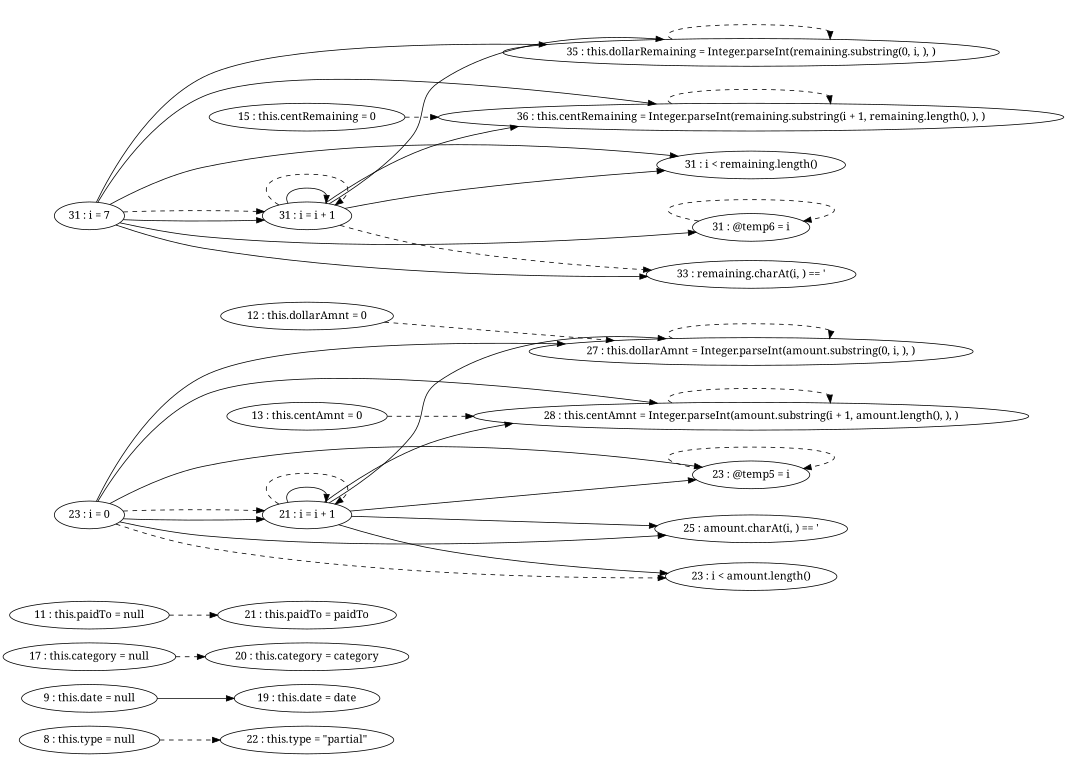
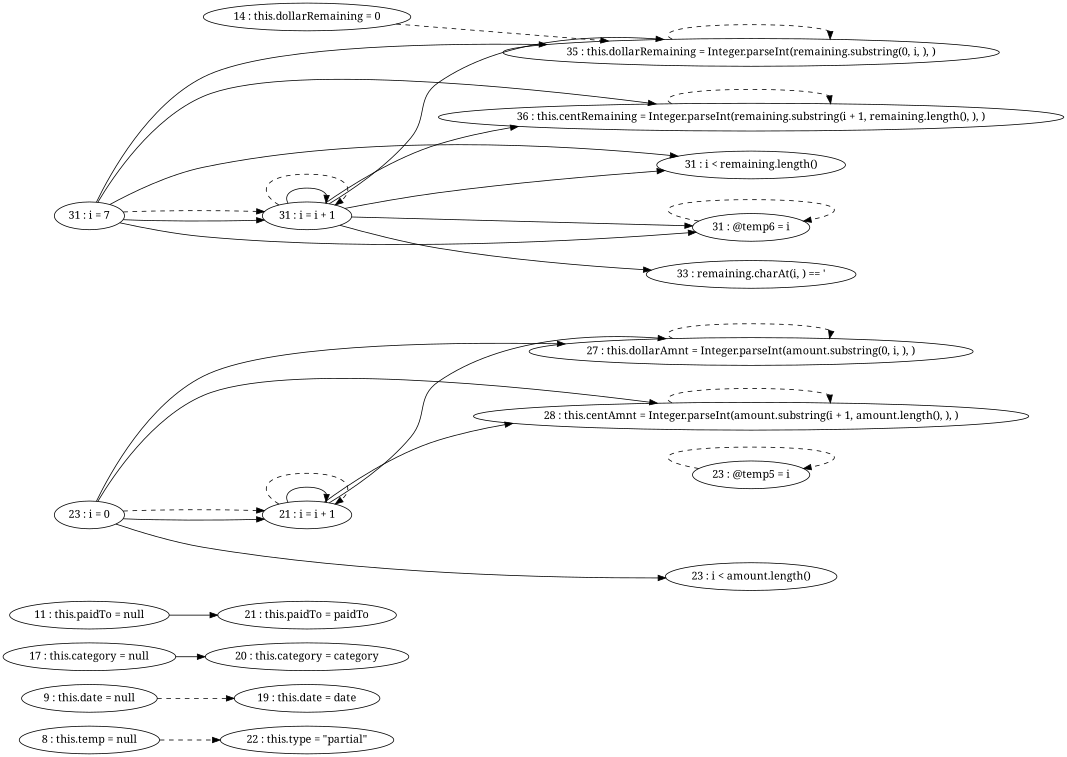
node "14 : this.dollarRemaining = 0": added
node "15 : this.centRemaining = 0": removed
edge "31 : i = i + 1" -> "31 : @temp6 = i": added
edge "31 : i = i + 1" -> "33 : remaining.charAt(i, ) == '": style dashed -> solid
edge "31 : i = 7" -> "33 : remaining.charAt(i, ) == '": removed
node "12 : this.dollarAmnt = 0": removed
node "13 : this.centAmnt = 0": removed
edge "23 : i = 0" -> "23 : @temp5 = i": removed
edge "21 : i = i + 1" -> "23 : @temp5 = i": removed
node "25 : amount.charAt(i, ) == '": removed
edge "21 : i = i + 1" -> "23 : i < amount.length()": removed
edge "23 : i = 0" -> "23 : i < amount.length()": style dashed -> solid
edge "11 : this.paidTo = null" -> "21 : this.paidTo = paidTo": style dashed -> solid
edge "17 : this.category = null" -> "20 : this.category = category": style dashed -> solid
edge "9 : this.date = null" -> "19 : this.date = date": style solid -> dashed
node "8 : this.type = null": label "8 : this.type = null" -> "8 : this.temp = null"
